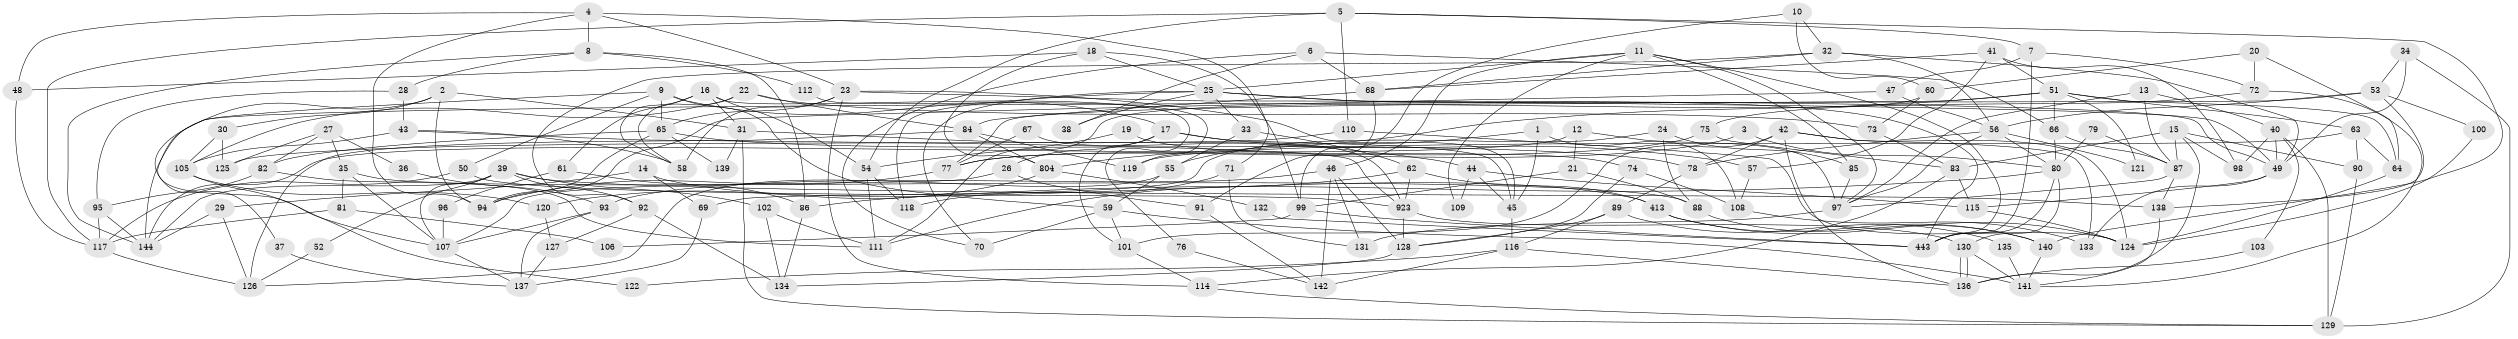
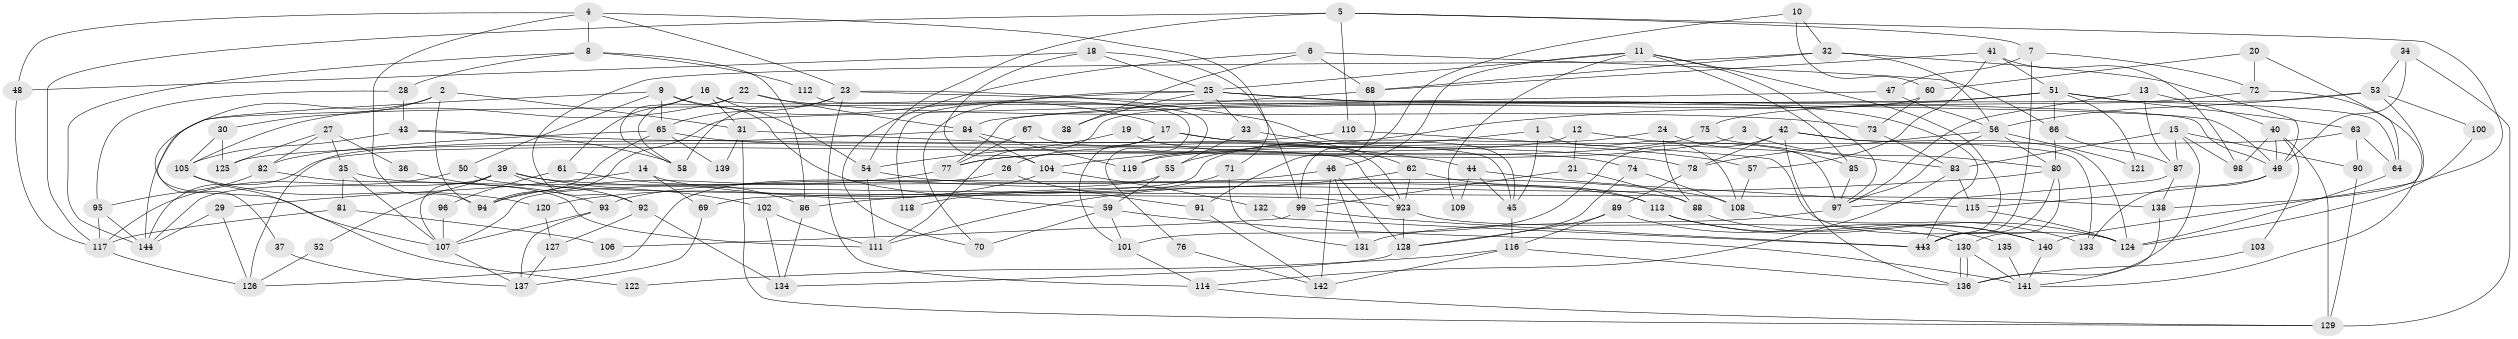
node "79": removed
node "804": label "804" -> "104"
edge "54" -- "118": now "54" -- "108"
node "413": label "413" -> "113"
